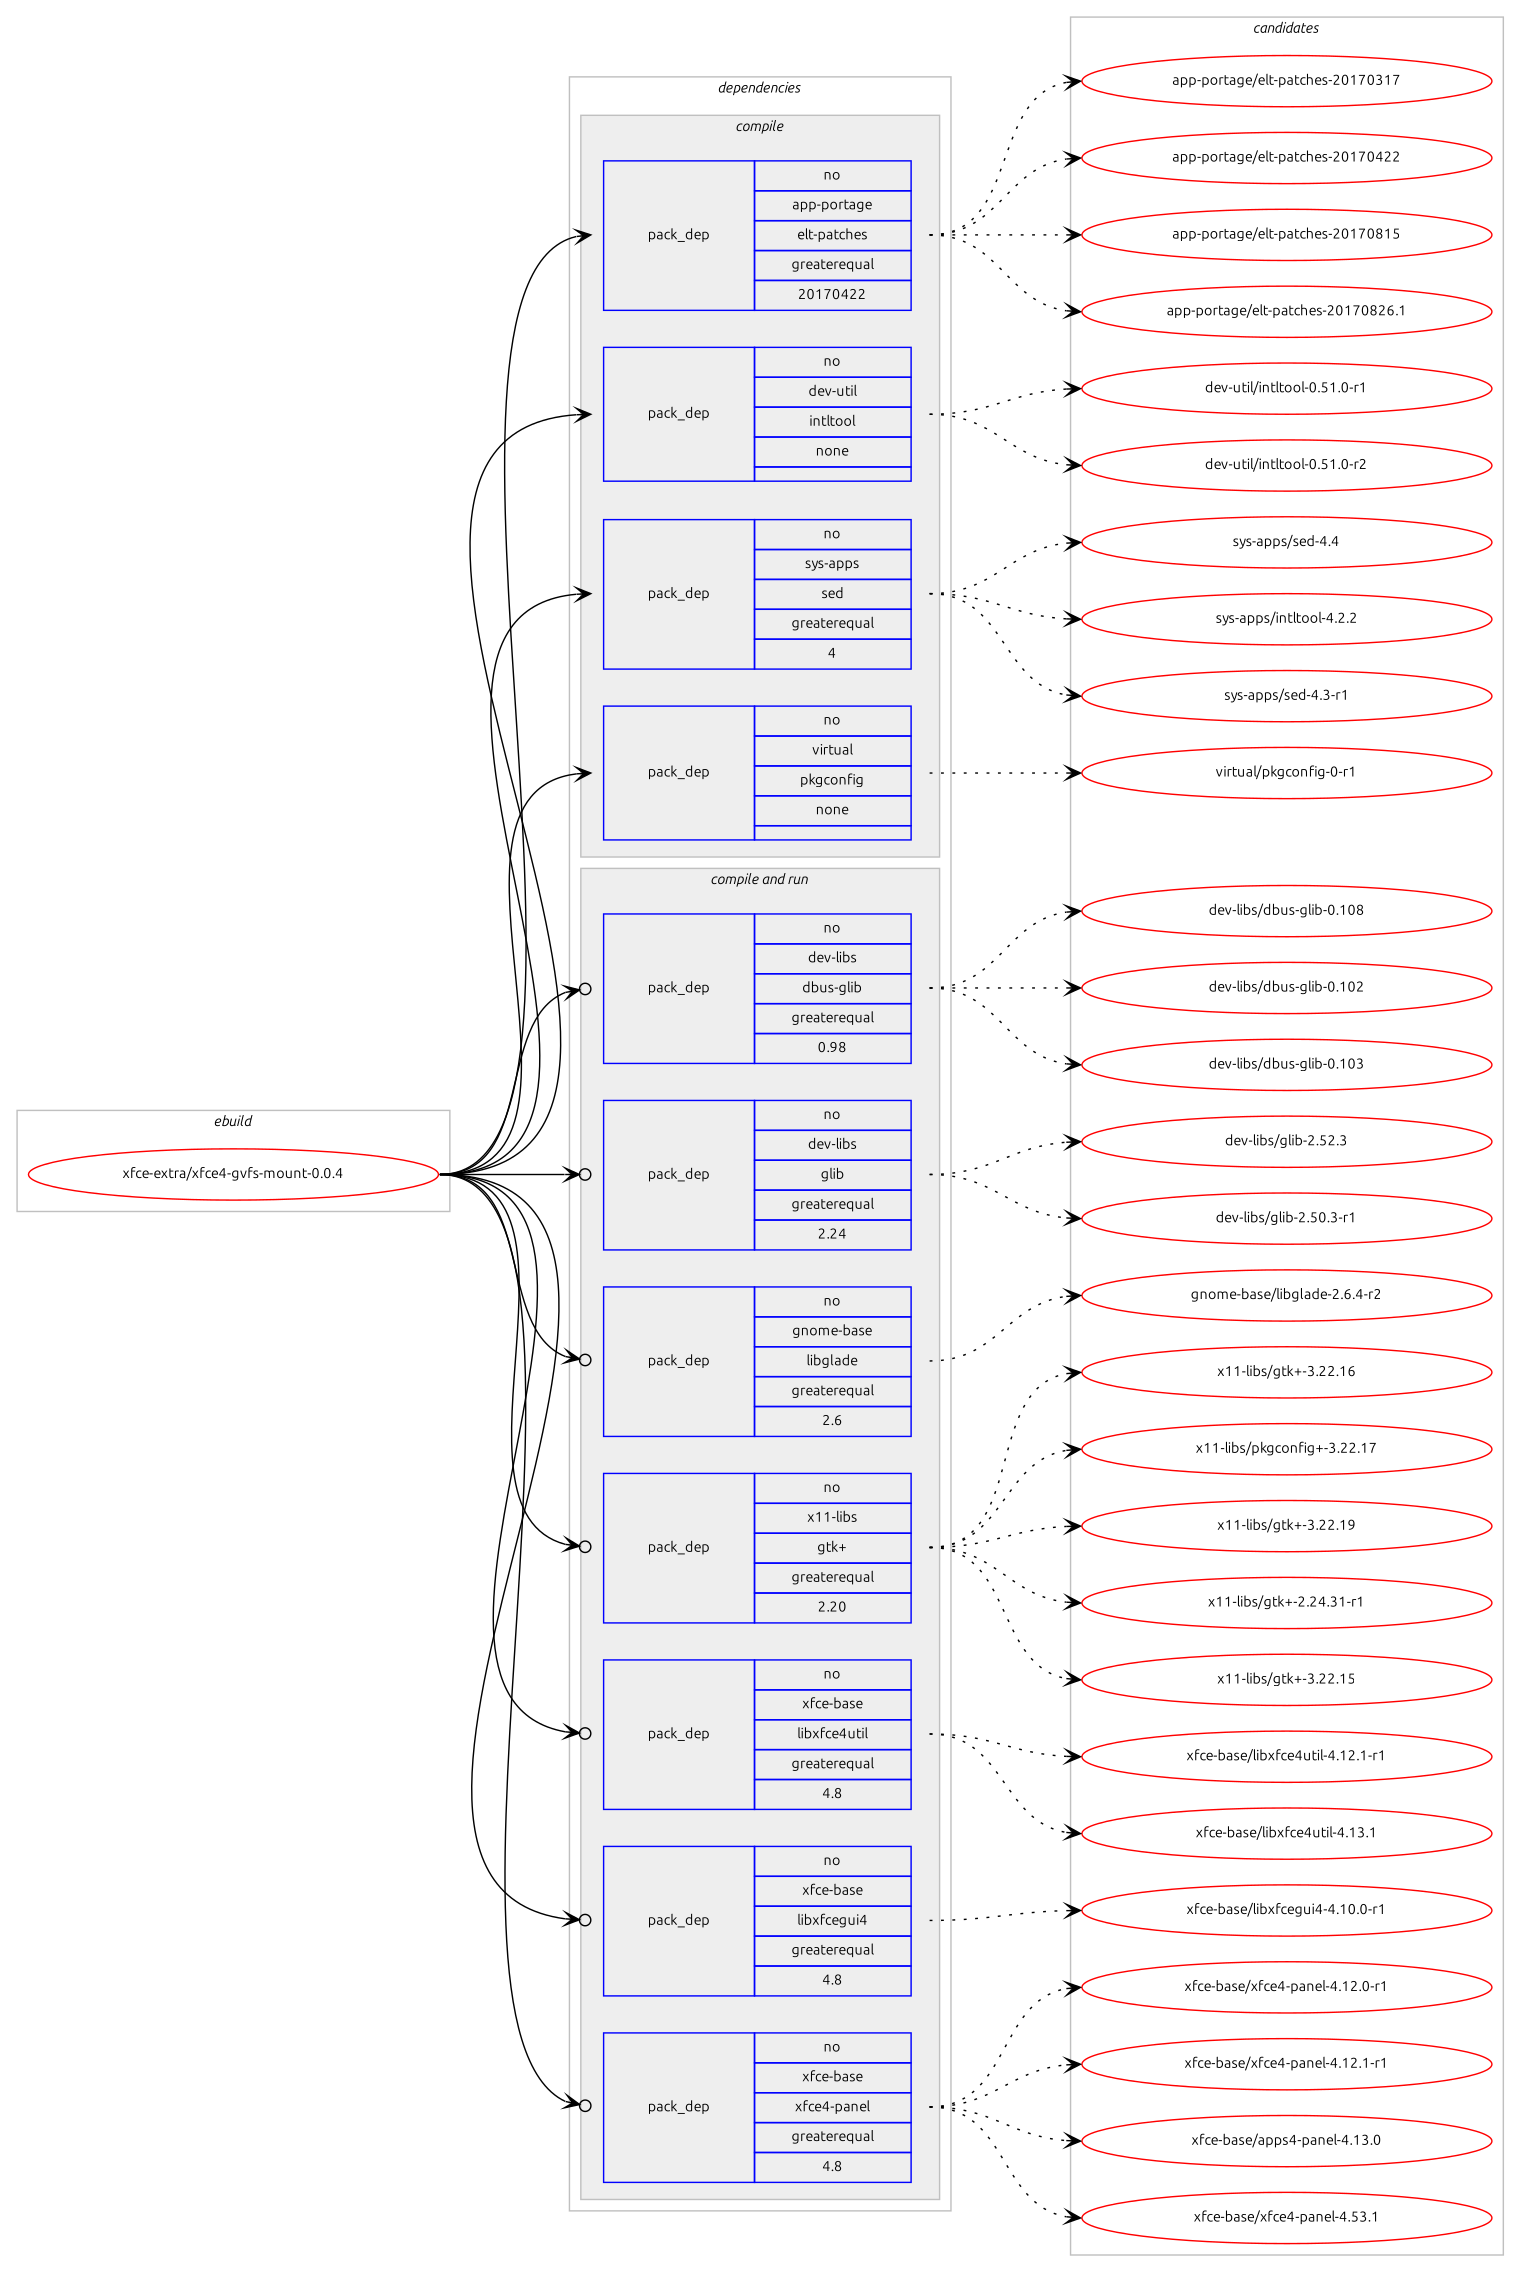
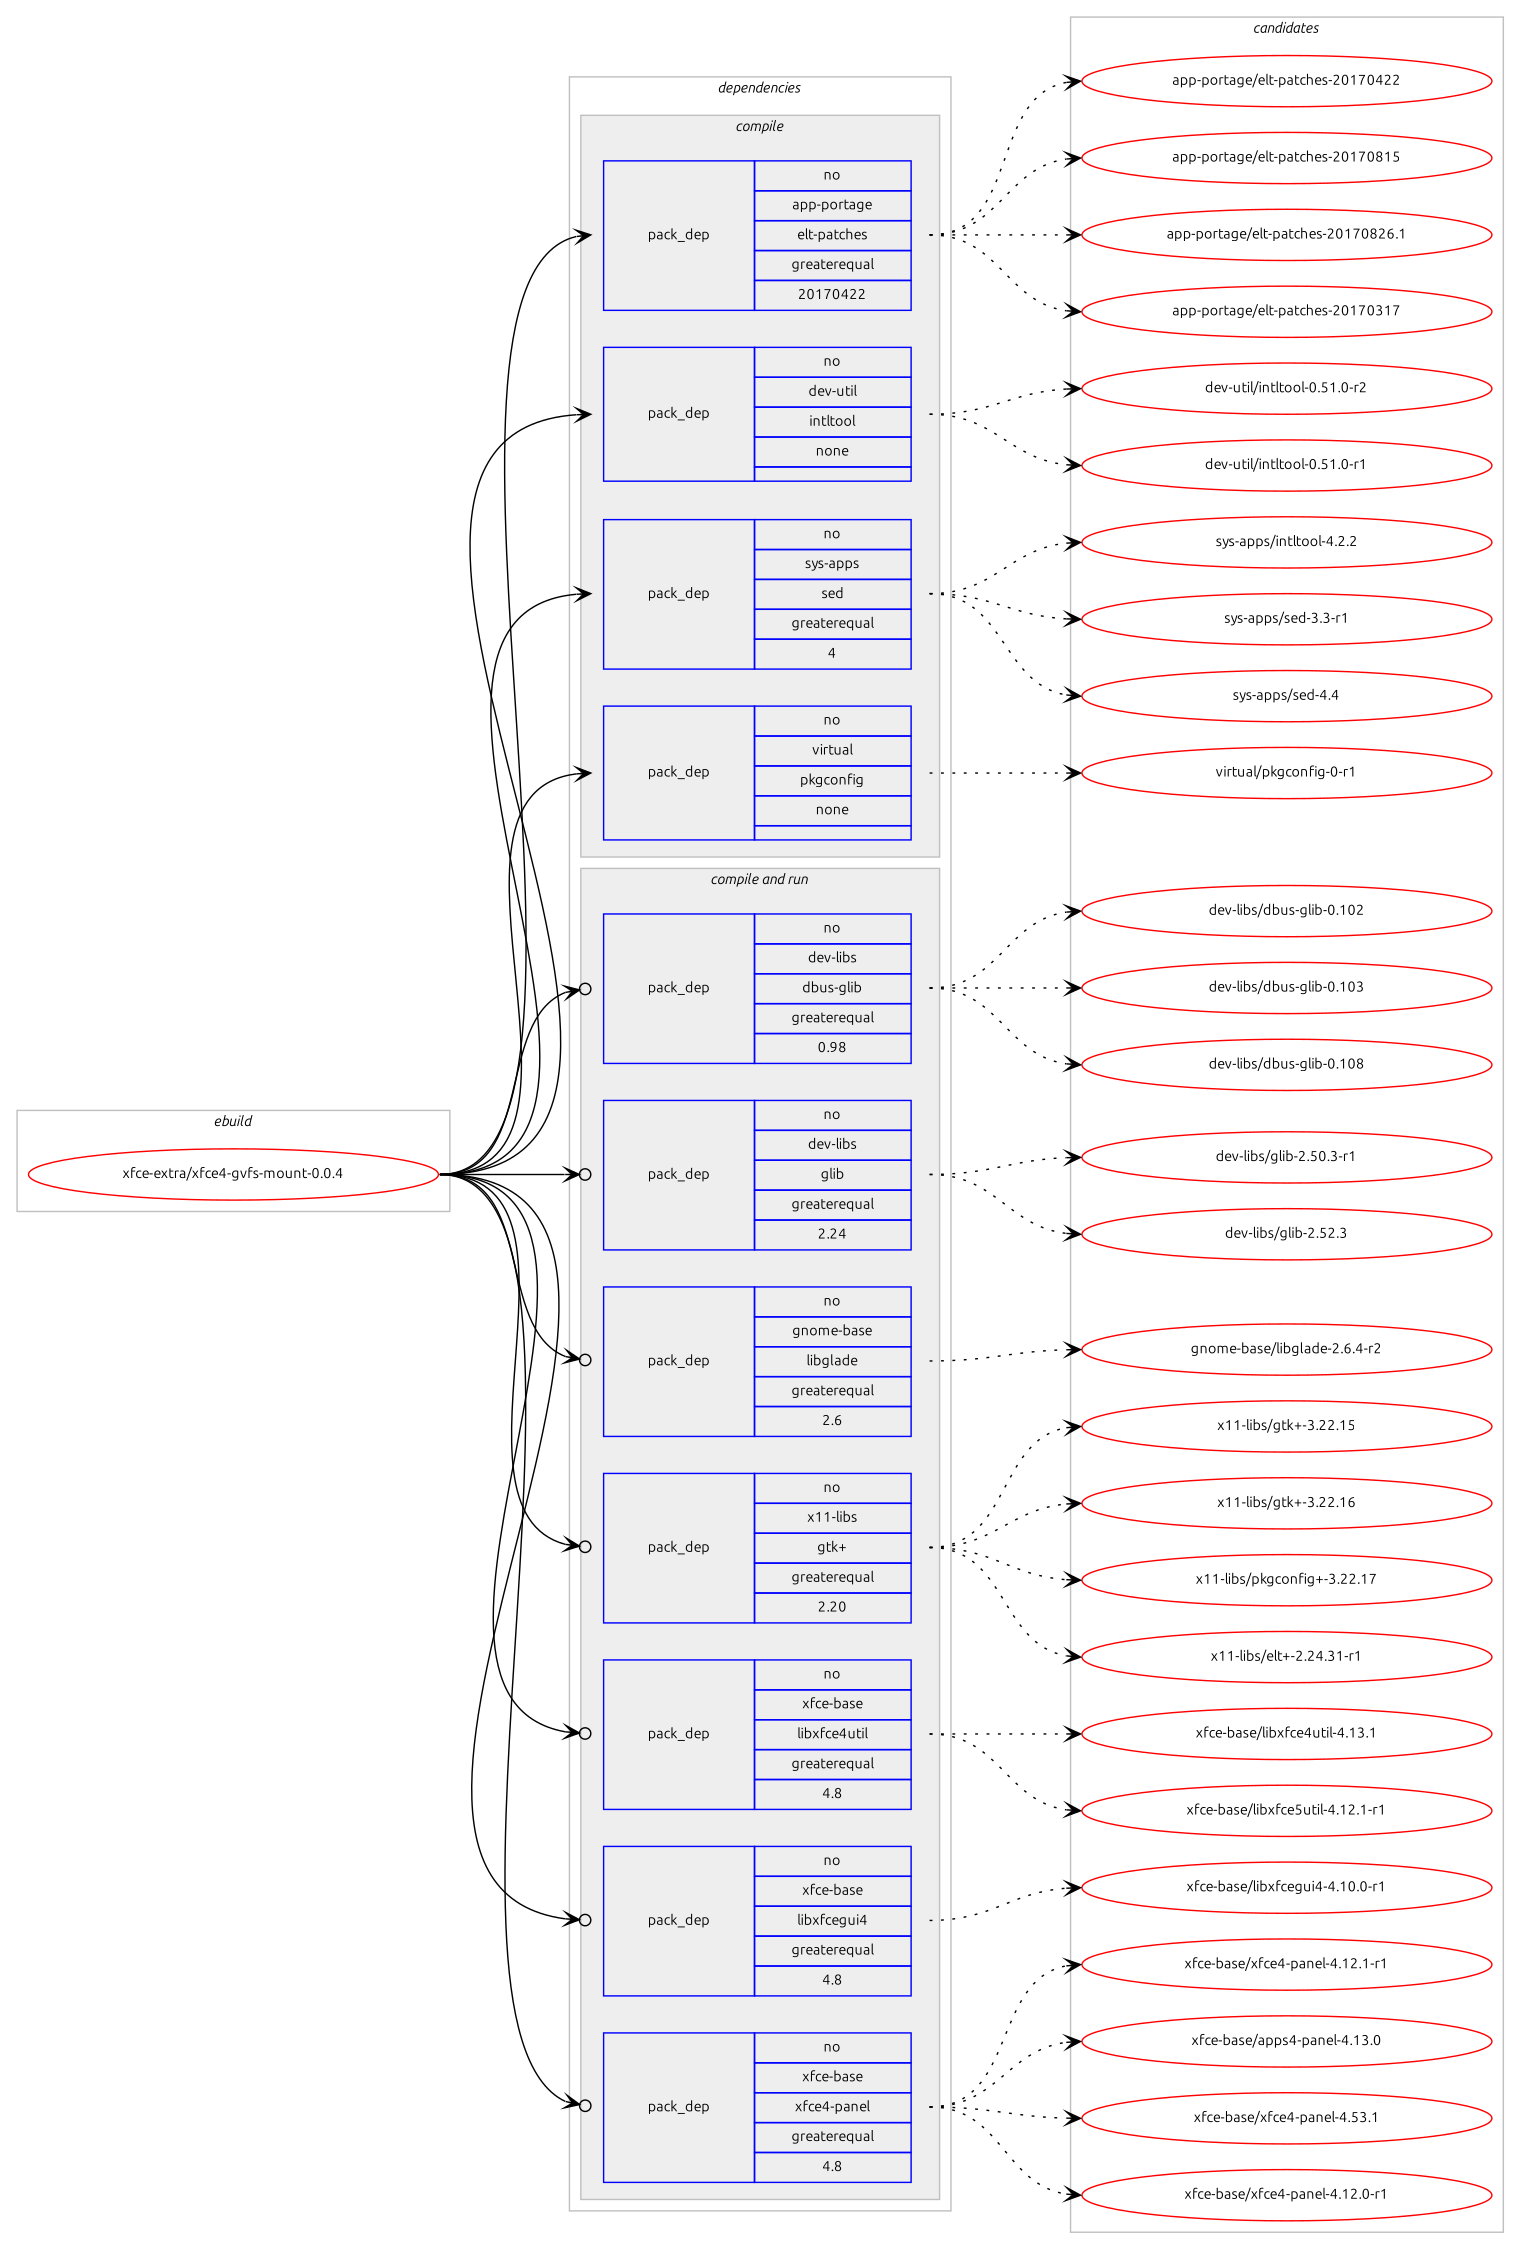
node "sys-apps/sed-4.3-r1": label "sys-apps/sed-4.3-r1" -> "sys-apps/sed-3.3-r1"
node "x11-libs/gtk+-3.22.19": removed
node "x11-libs/gtk+-2.24.31-r1": label "x11-libs/gtk+-2.24.31-r1" -> "x11-libs/elt+-2.24.31-r1"
node "xfce-base/libxfce4util-4.12.1-r1": label "xfce-base/libxfce4util-4.12.1-r1" -> "xfce-base/libxfce5util-4.12.1-r1"
